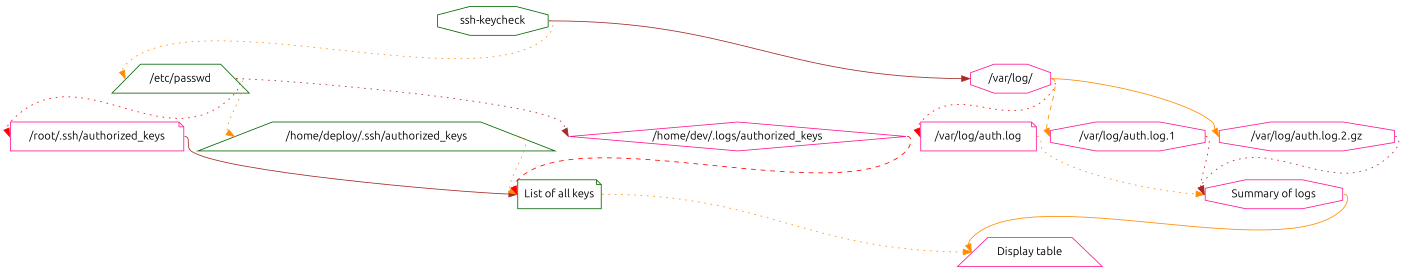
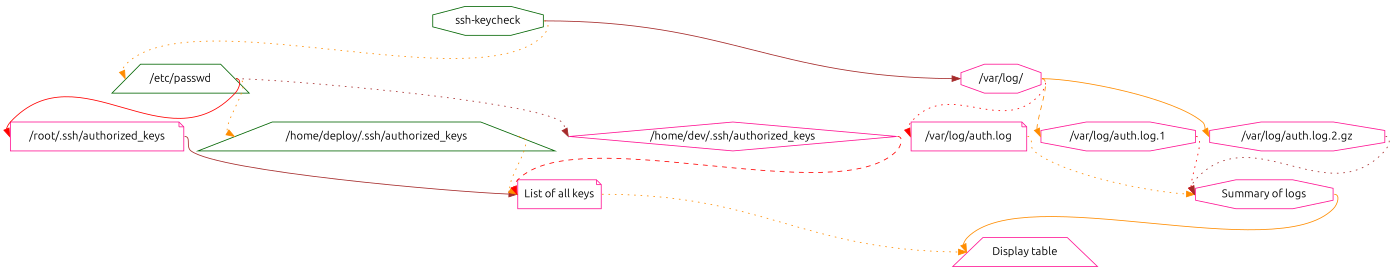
edge "/etc/passwd" -> "/root/.ssh/authorized_keys": style dotted -> solid
node "/home/dev/.logs/authorized_keys": label "/home/dev/.logs/authorized_keys" -> "/home/dev/.ssh/authorized_keys"
node "List of all keys": color darkgreen -> deeppink
